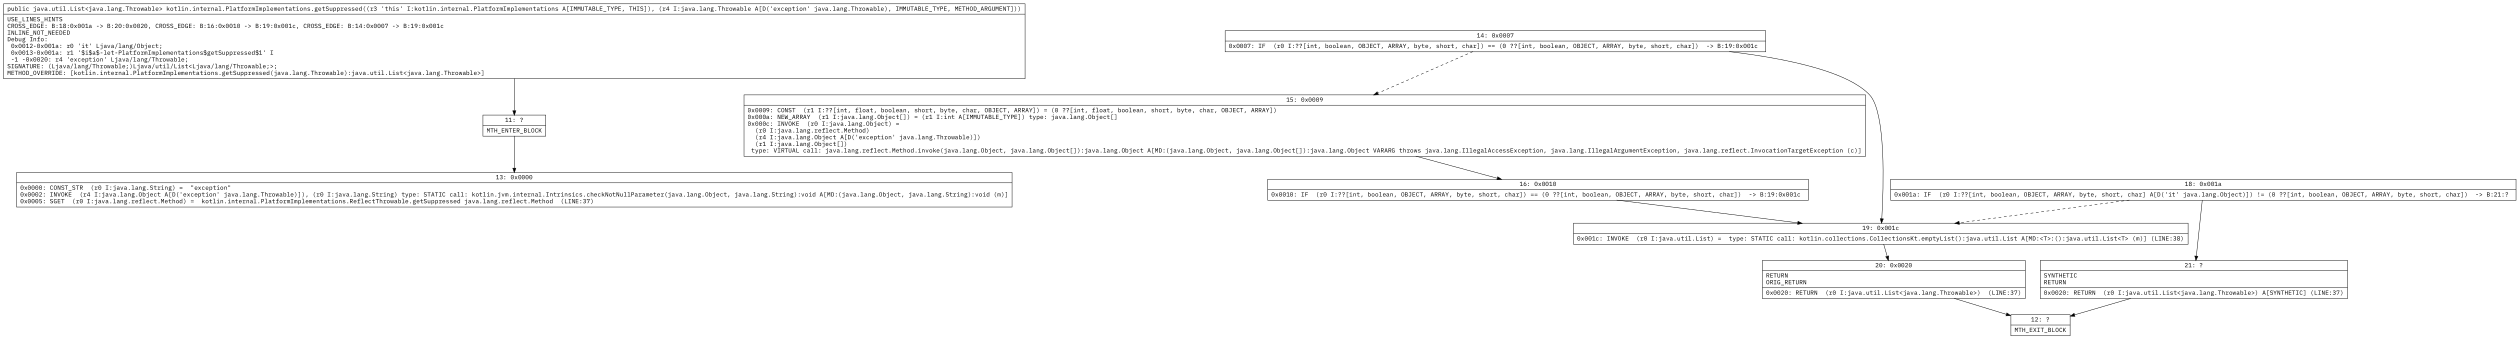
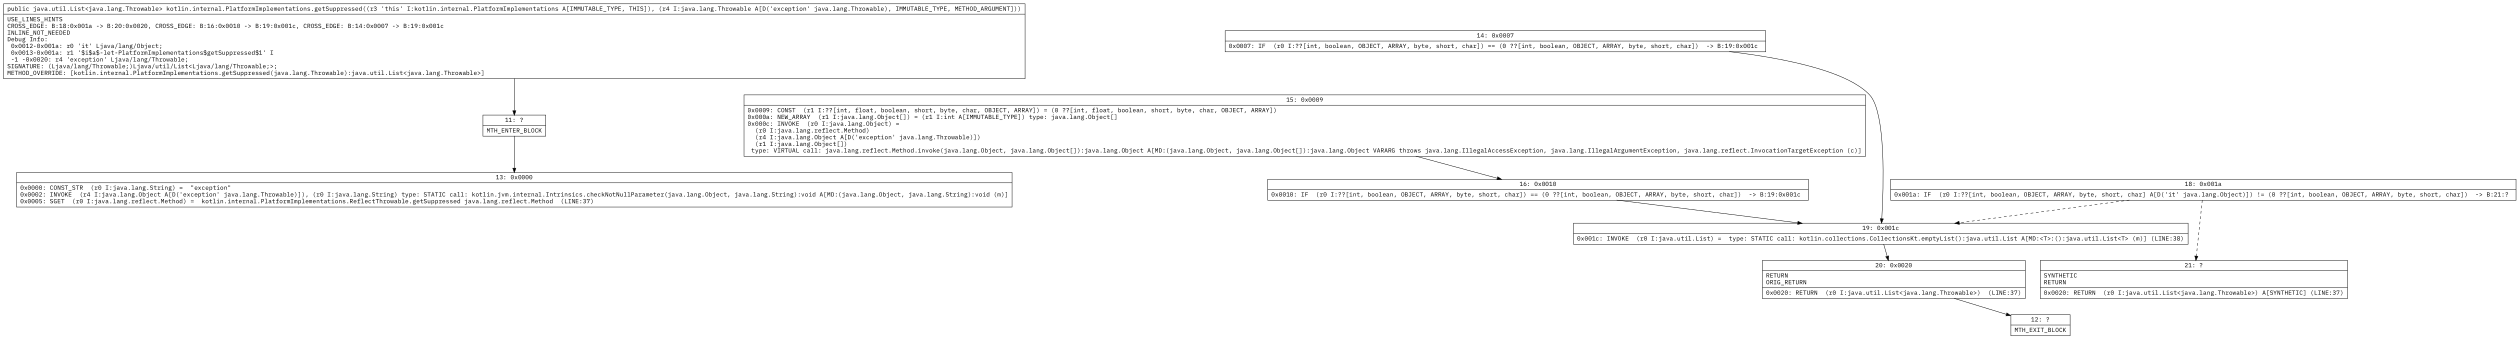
edge "14: 0x0007" -> "15: 0x0009": removed
edge "18: 0x001a" -> "21: ?": style solid -> dashed
edge "21: ?" -> "12: ?": removed
